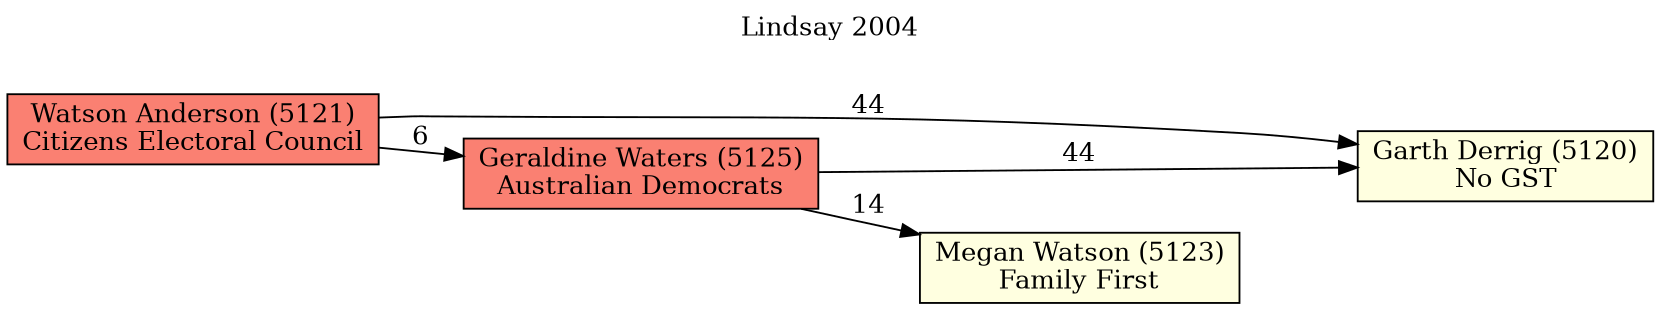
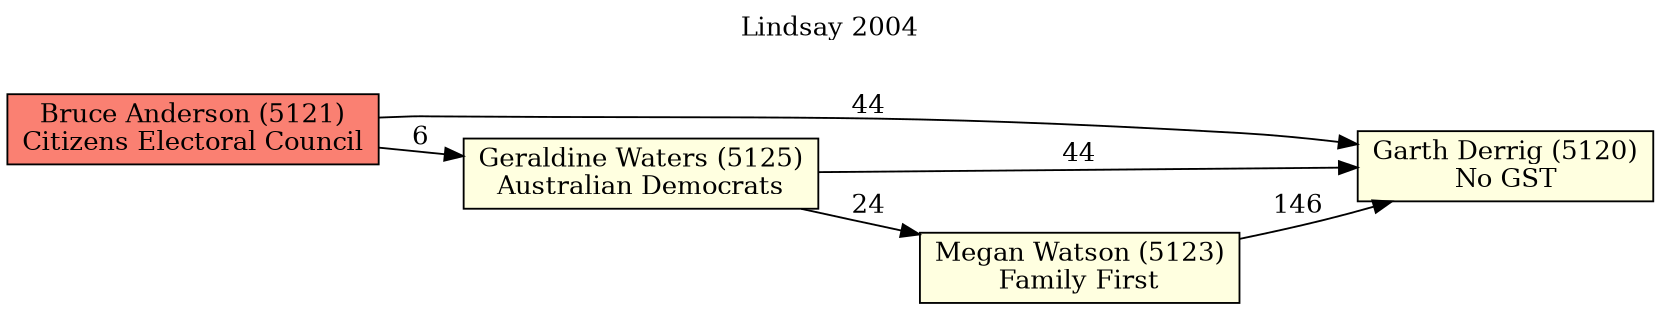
node "Watson Anderson (5121) Citizens Electoral Council": label "Watson Anderson (5121) Citizens Electoral Council" -> "Bruce Anderson (5121) Citizens Electoral Council"
node "Geraldine Waters (5125) Australian Democrats": fillcolor salmon -> lightyellow
edge "Geraldine Waters (5125) Australian Democrats" -> "Megan Watson (5123) Family First": label "14" -> "24"
edge "Megan Watson (5123) Family First" -> "Garth Derrig (5120) No GST": added, label "146"
